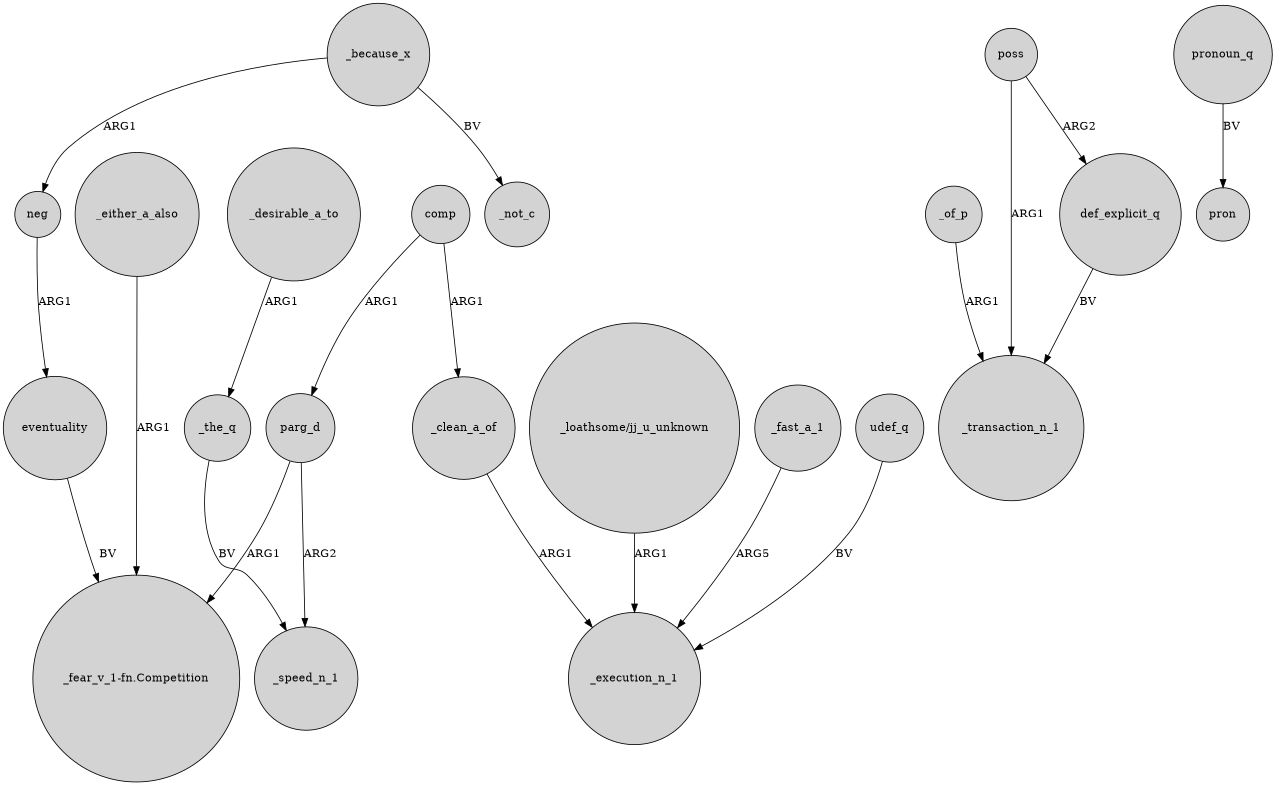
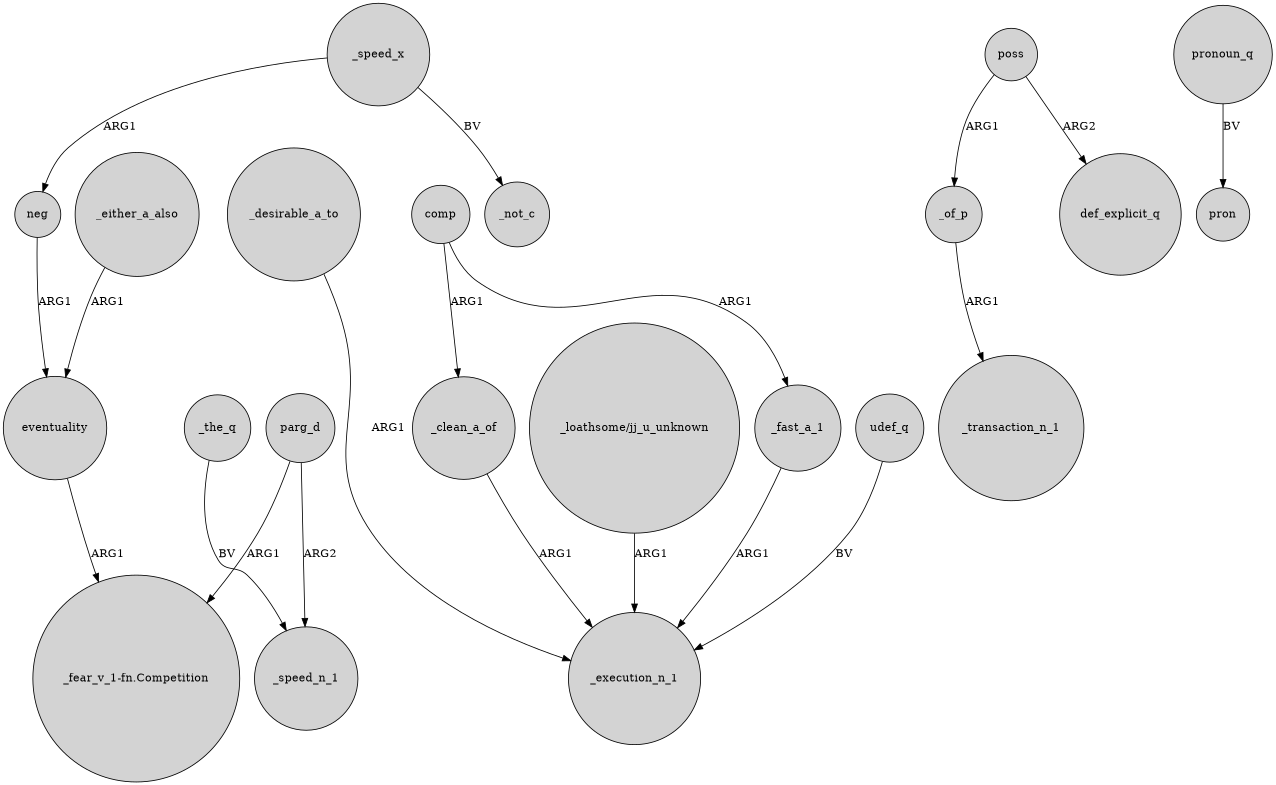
node "_because_x": label "_because_x" -> "_speed_x"
edge "poss" -> "_transaction_n_1": now "poss" -> "_of_p"
edge "comp" -> "parg_d": now "comp" -> "_fast_a_1"
edge "def_explicit_q" -> "_transaction_n_1": removed, label "BV"
edge "_desirable_a_to" -> "_the_q": now "_desirable_a_to" -> "_execution_n_1"
edge "_either_a_also" -> "_fear_v_1-fn.Competition": now "_either_a_also" -> "eventuality"
edge "eventuality" -> "_fear_v_1-fn.Competition": label "BV" -> "ARG1"
edge "_fast_a_1" -> "_execution_n_1": label "ARG5" -> "ARG1"
